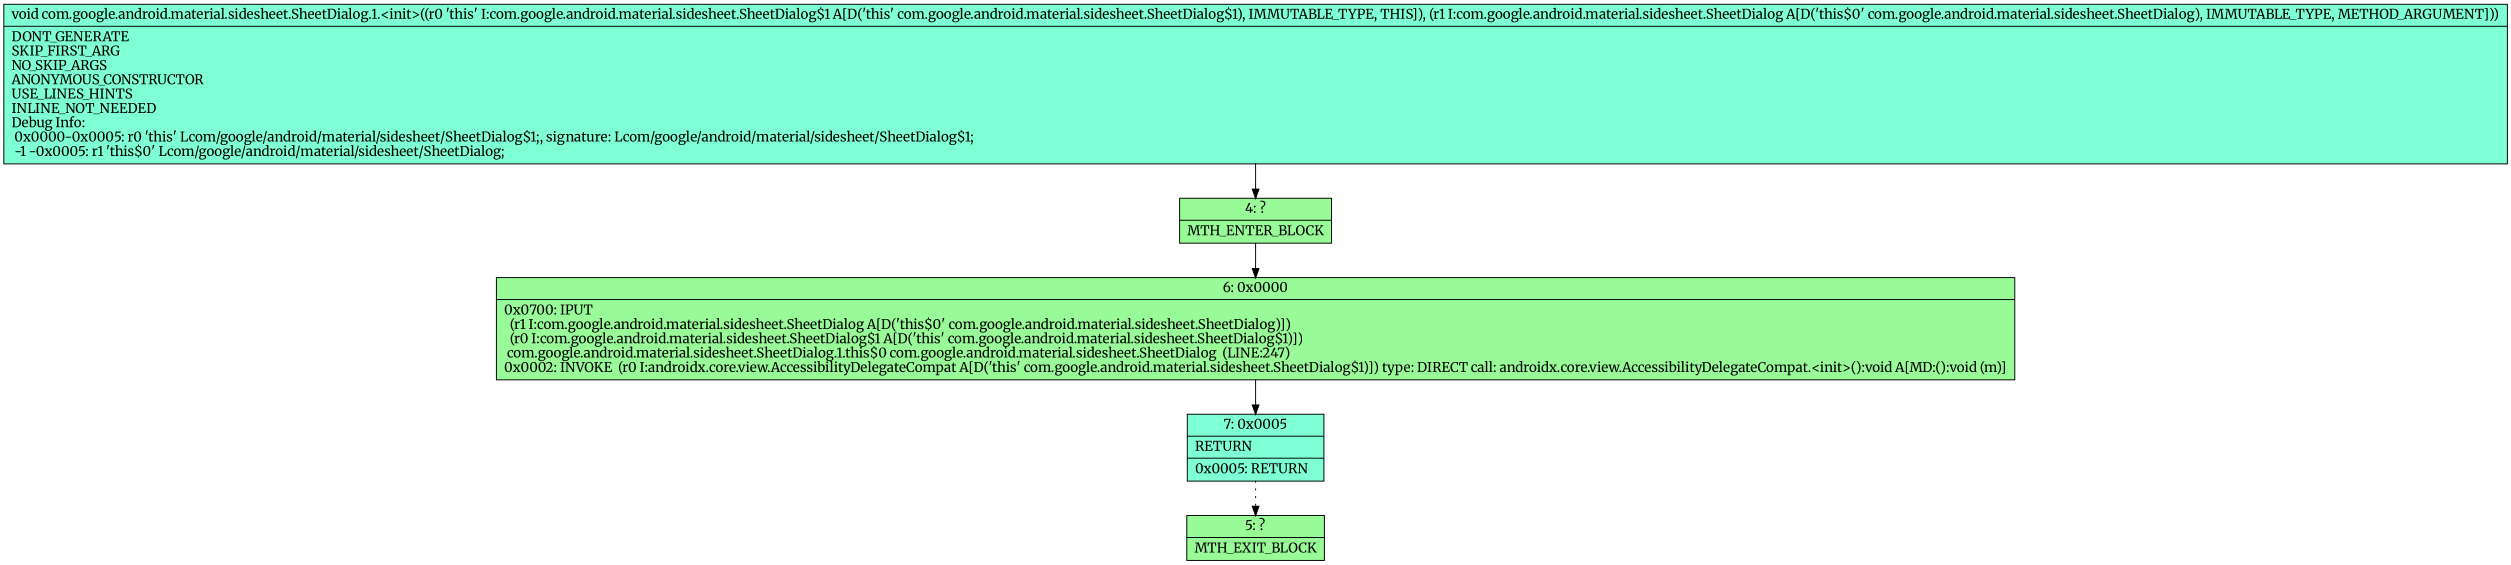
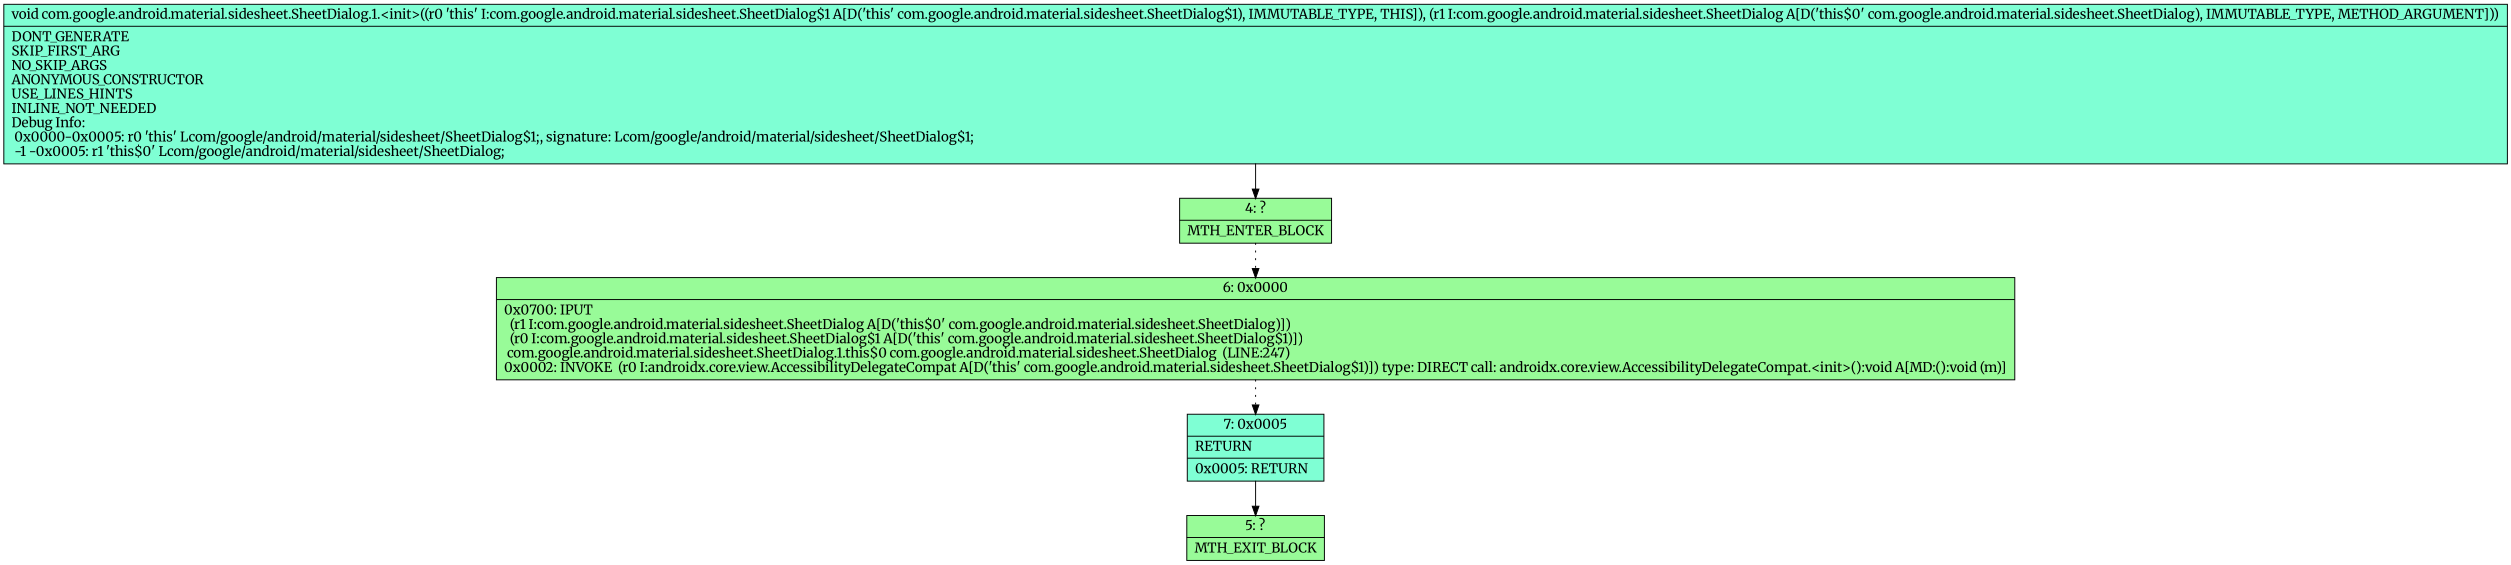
edge "4: ?" -> "6: 0x0000": style solid -> dotted
edge "6: 0x0000" -> "7: 0x0005": style solid -> dotted
edge "7: 0x0005" -> "5: ?": style dotted -> solid
